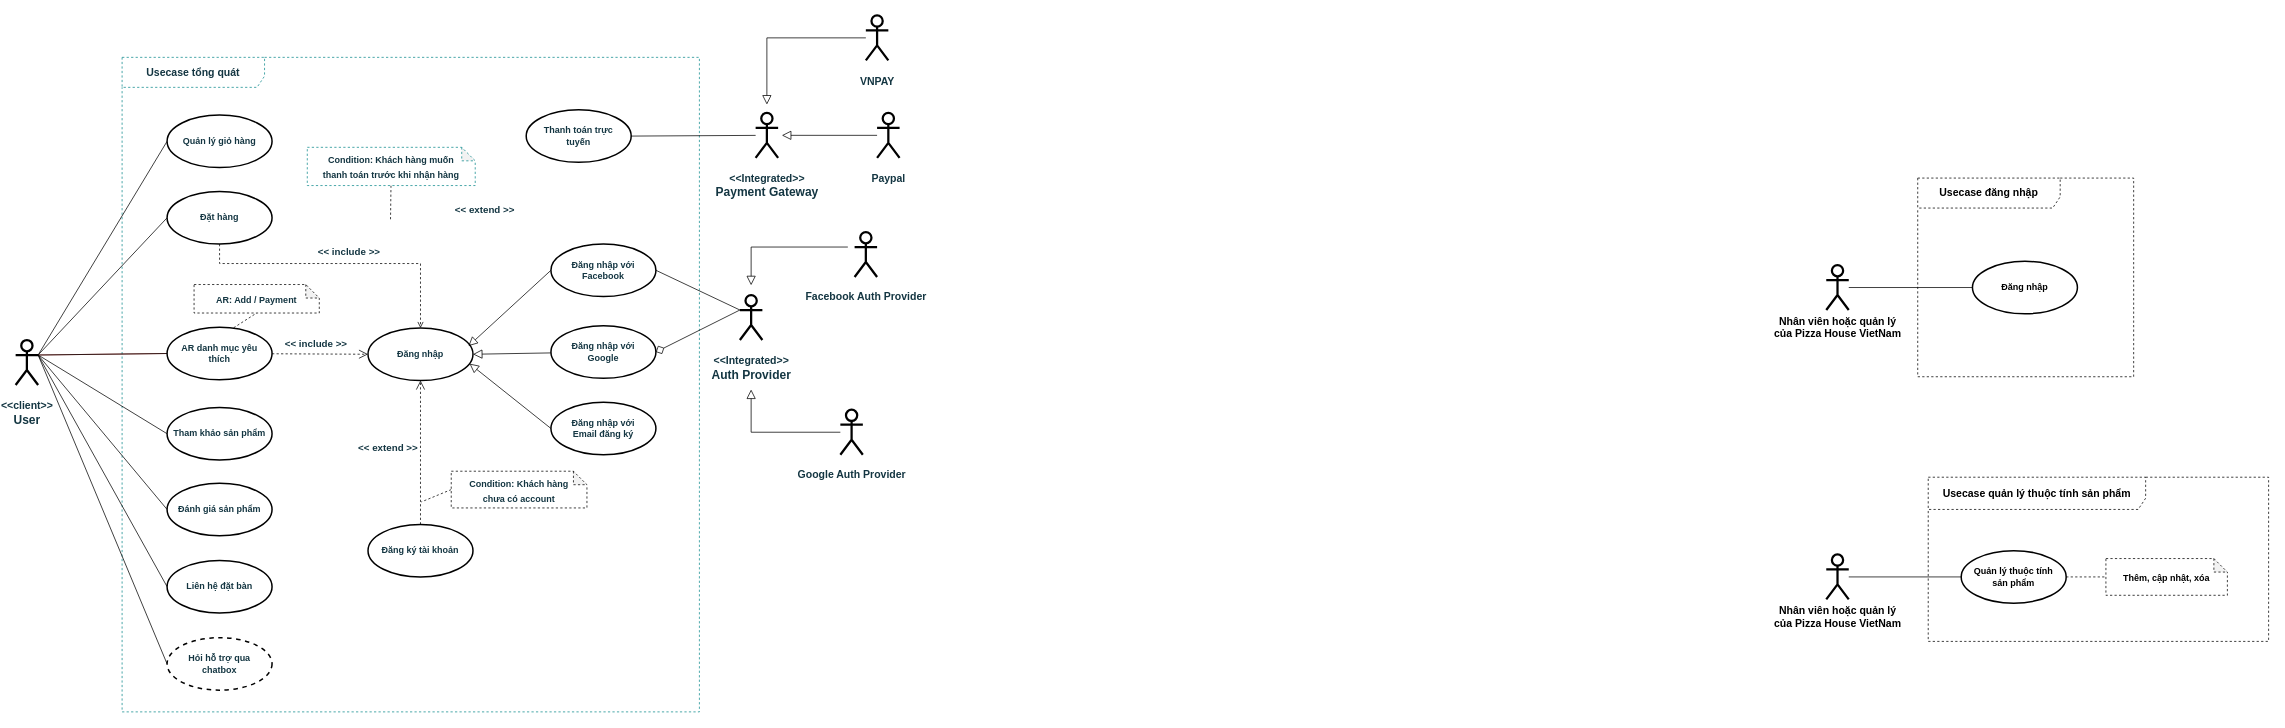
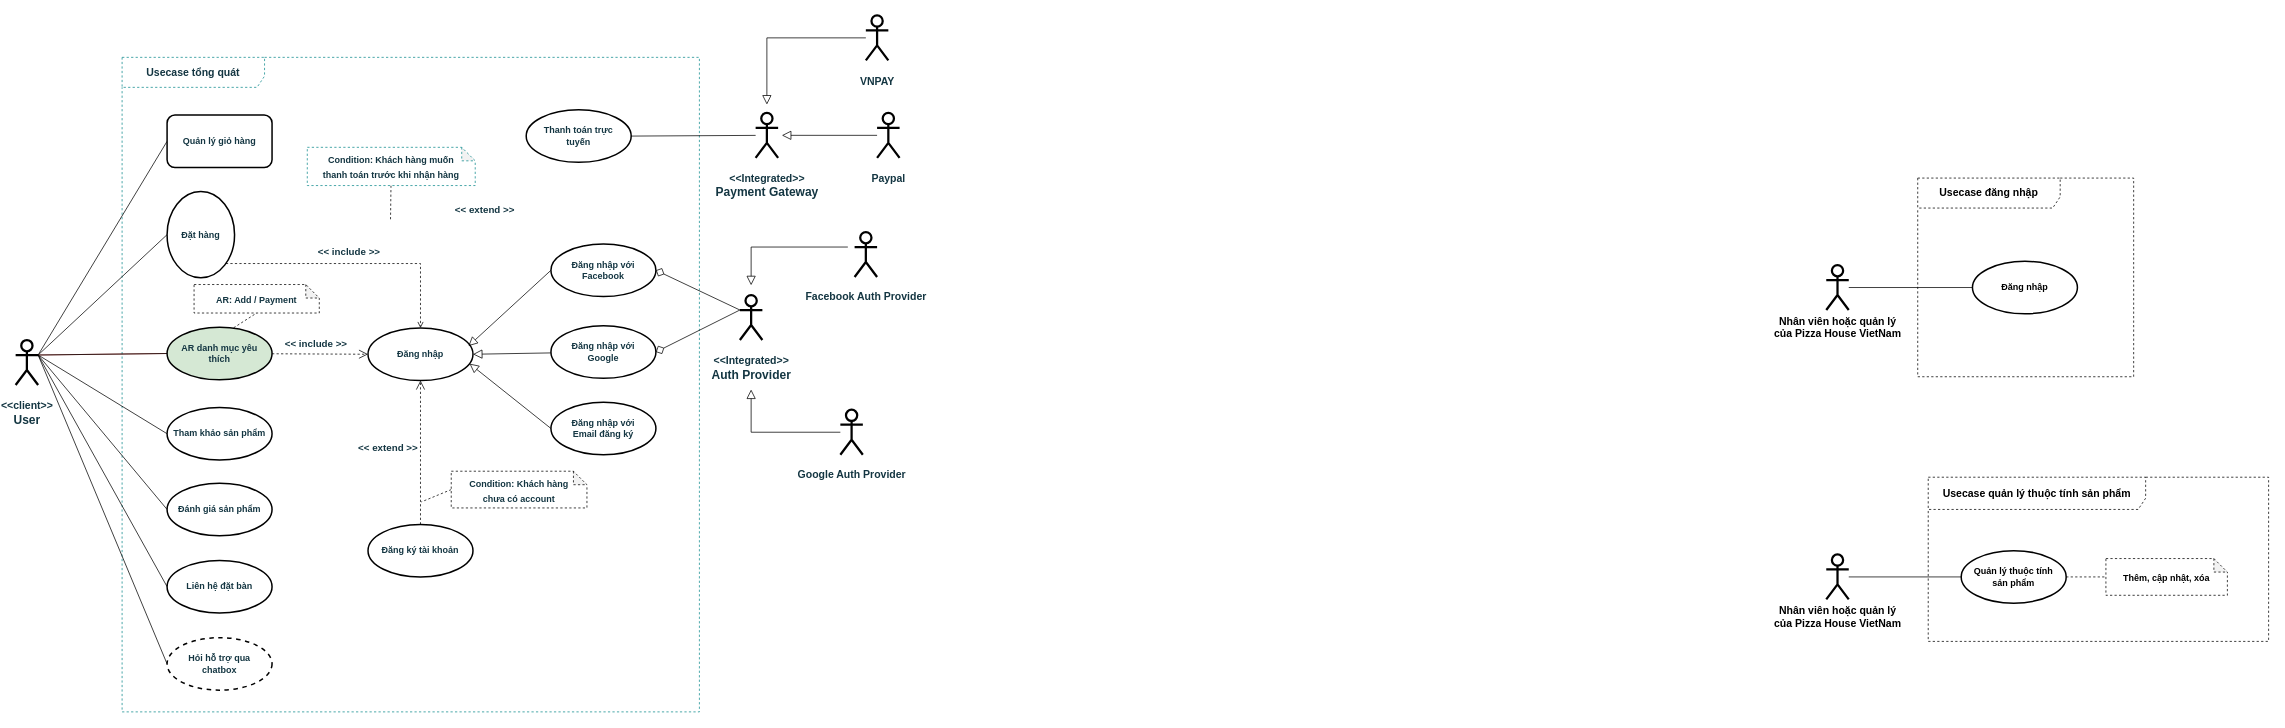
node "Quản lý giỏ hàng": shape ellipse -> rounded rectangle
node "Đặt hàng": size 105x53 -> 68x86
edge "Đăng nhập với Facebook" -- "<<Integrated>> Auth Provider": arrowhead none -> diamond
node "AR danh mục yêu thích": fillcolor #ffffff -> #d5e8d4
